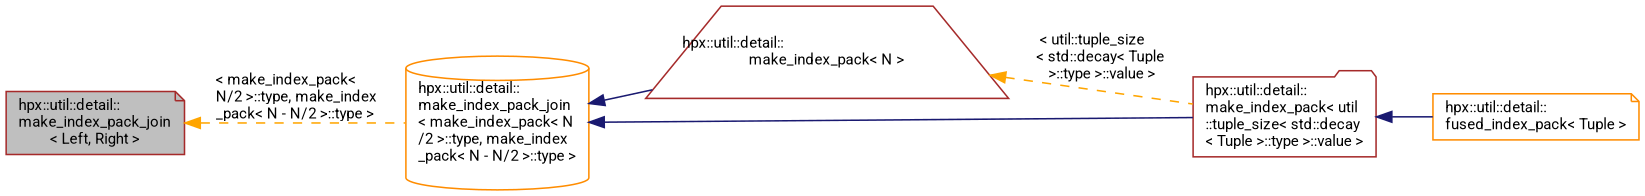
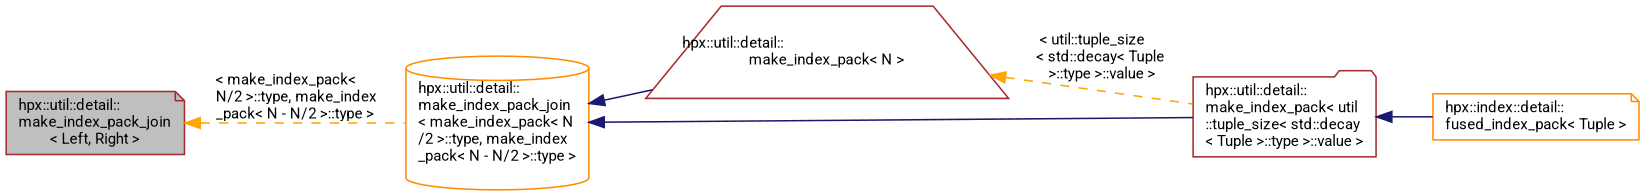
node "hpx::util::detail:: fused_index_pack< Tuple >": label "hpx::util::detail:: fused_index_pack< Tuple >" -> "hpx::index::detail:: fused_index_pack< Tuple >"
